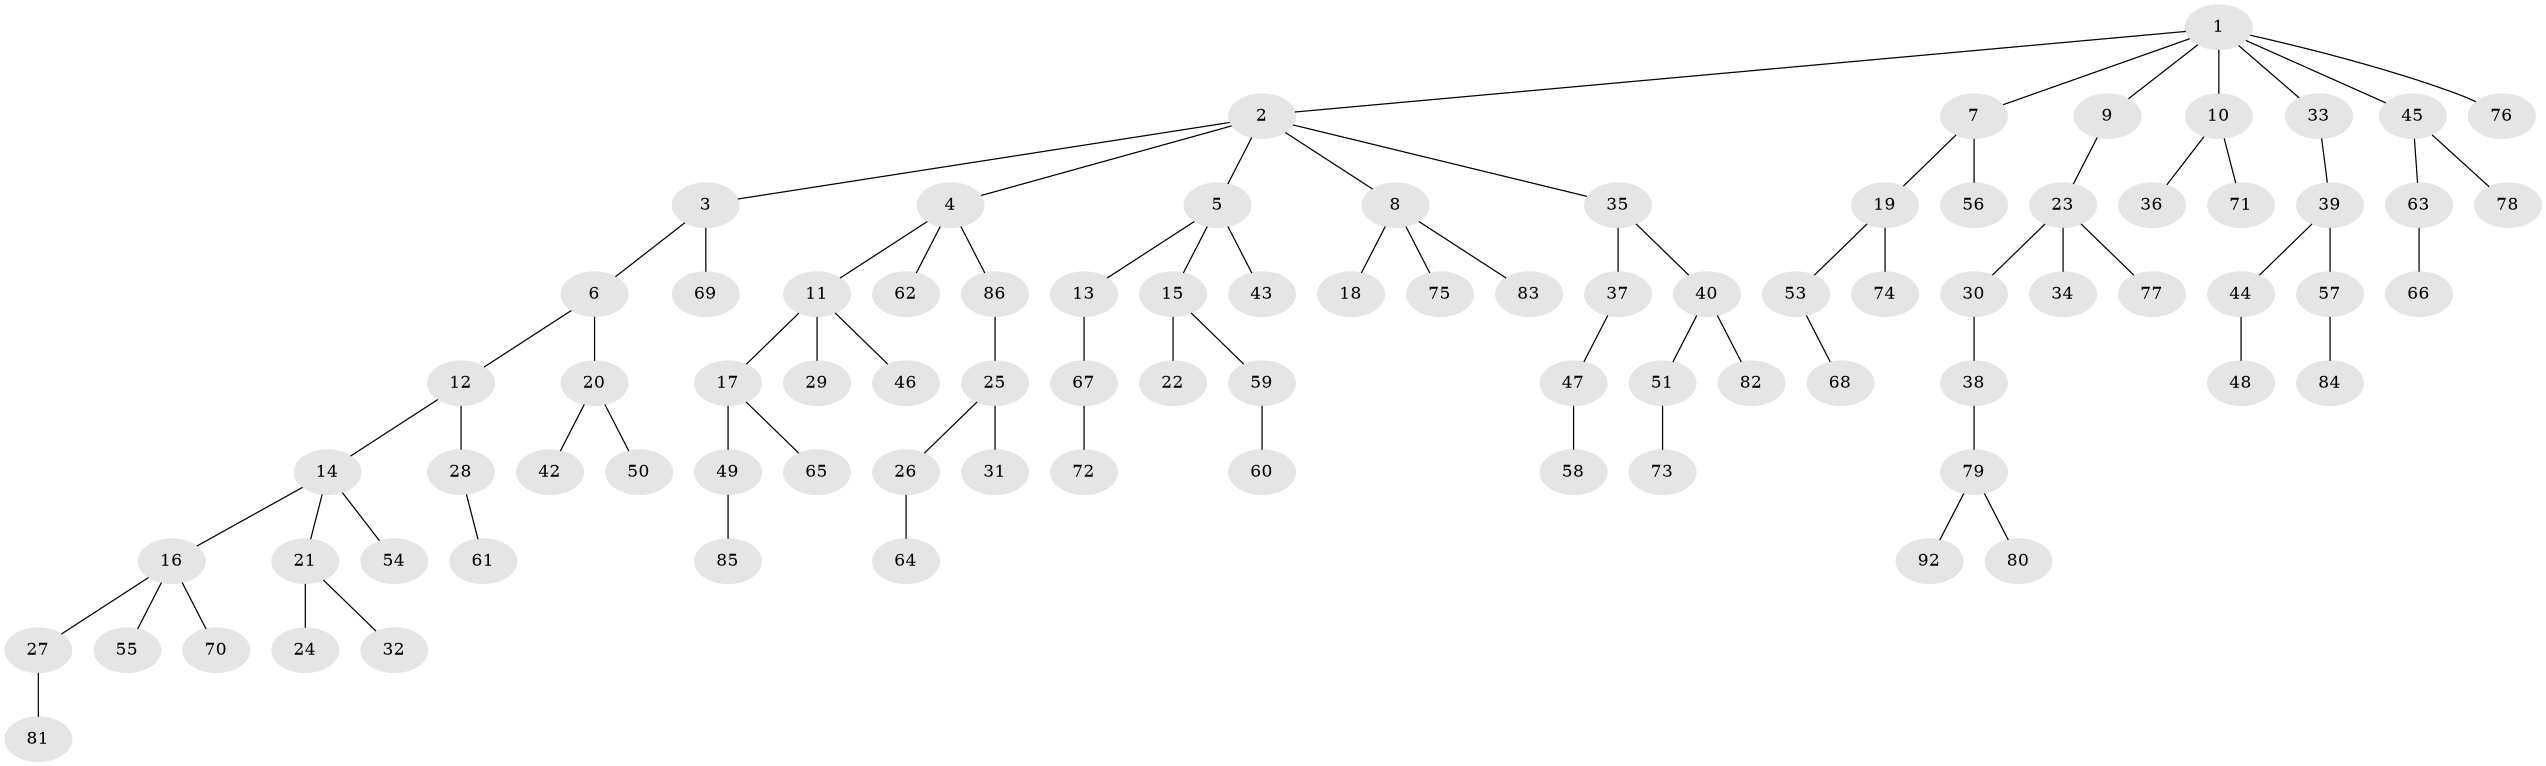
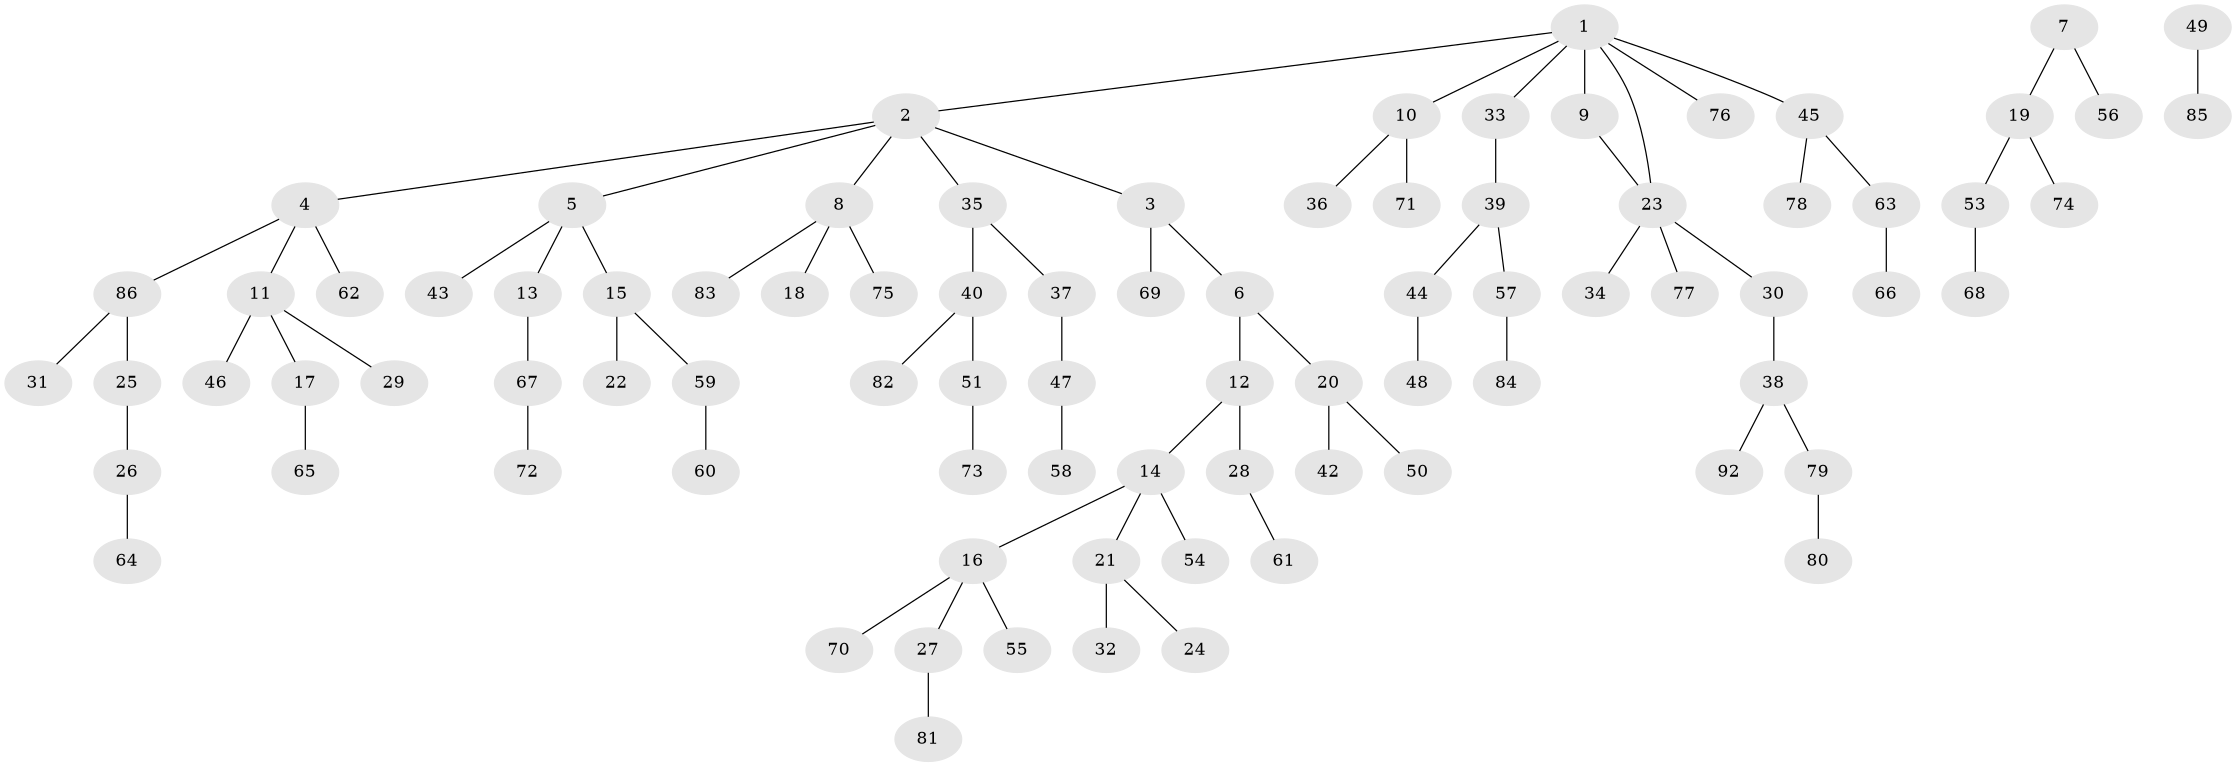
edge "1" -- "7": now "1" -- "23"
edge "17" -- "49": removed
edge "25" -- "31": now "86" -- "31"
edge "79" -- "92": now "38" -- "92"
